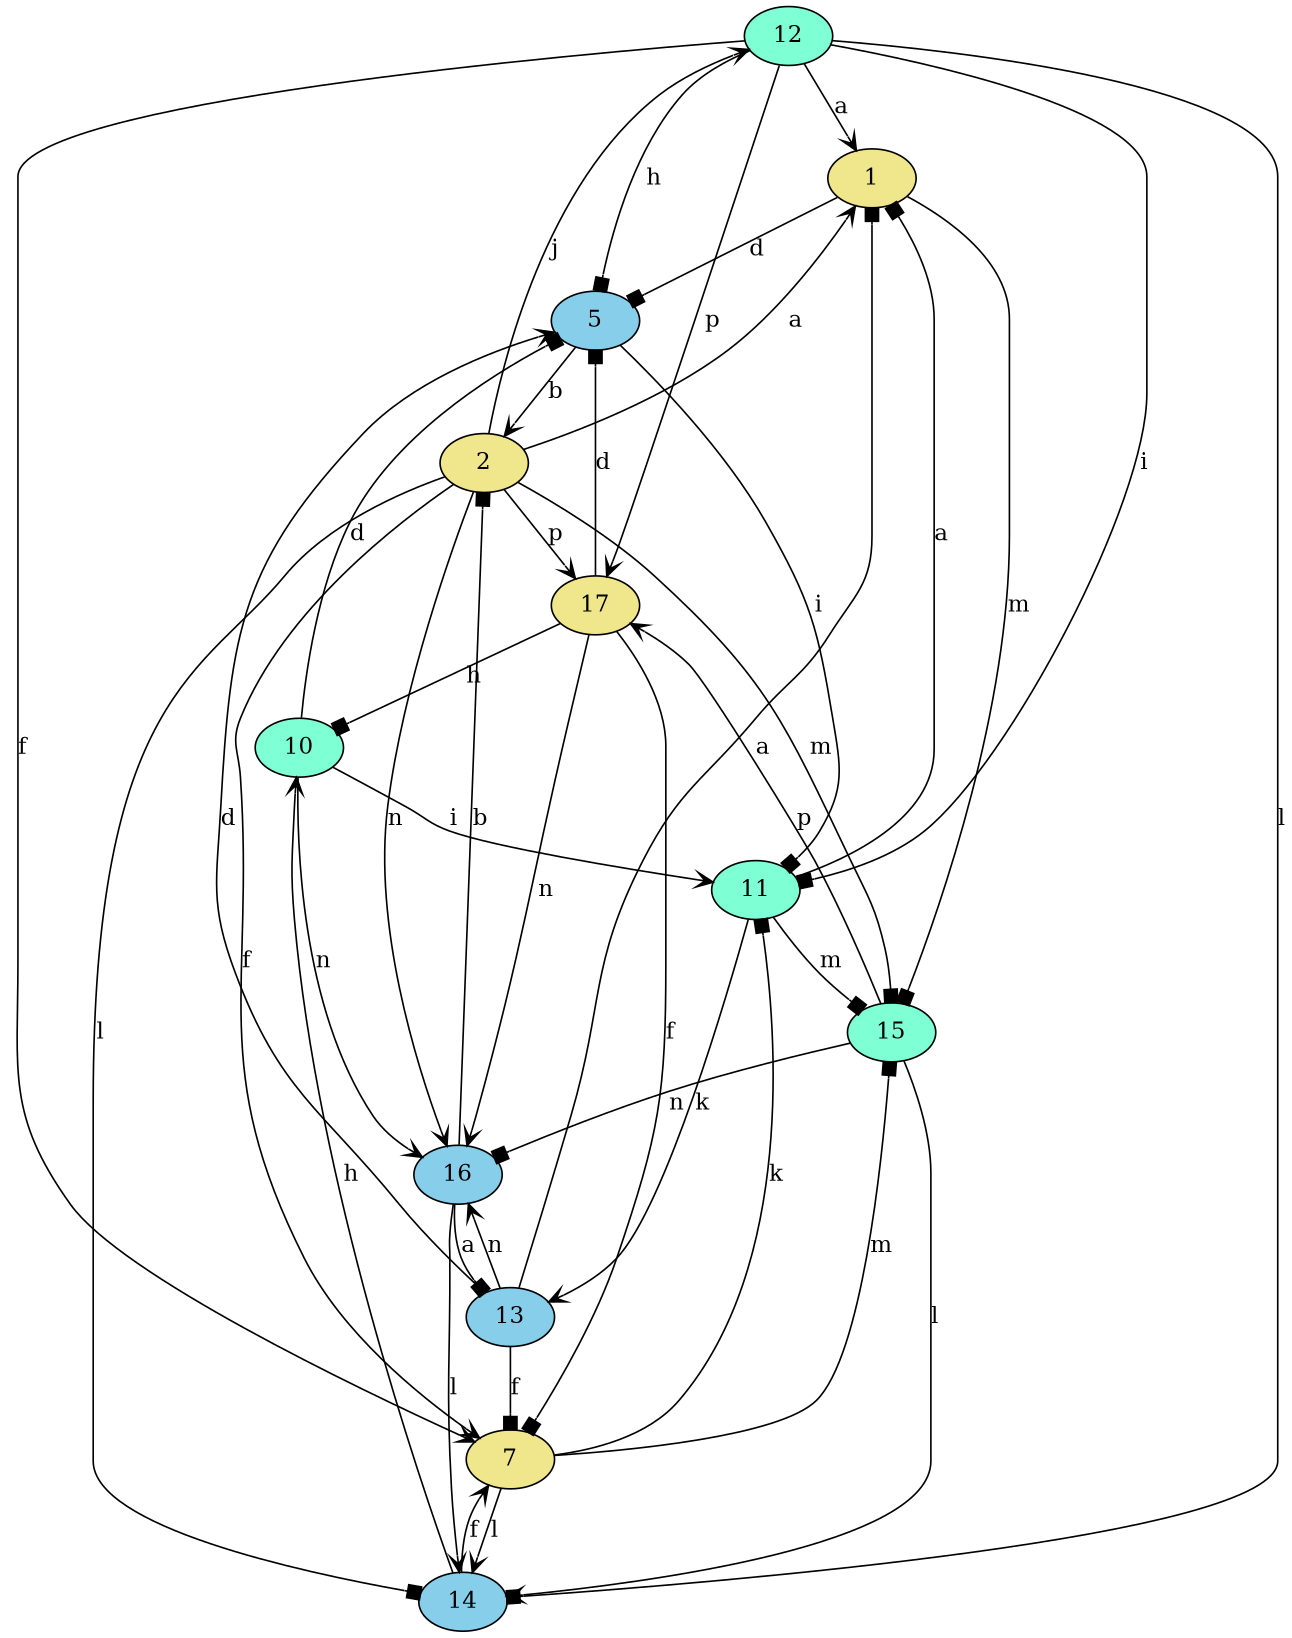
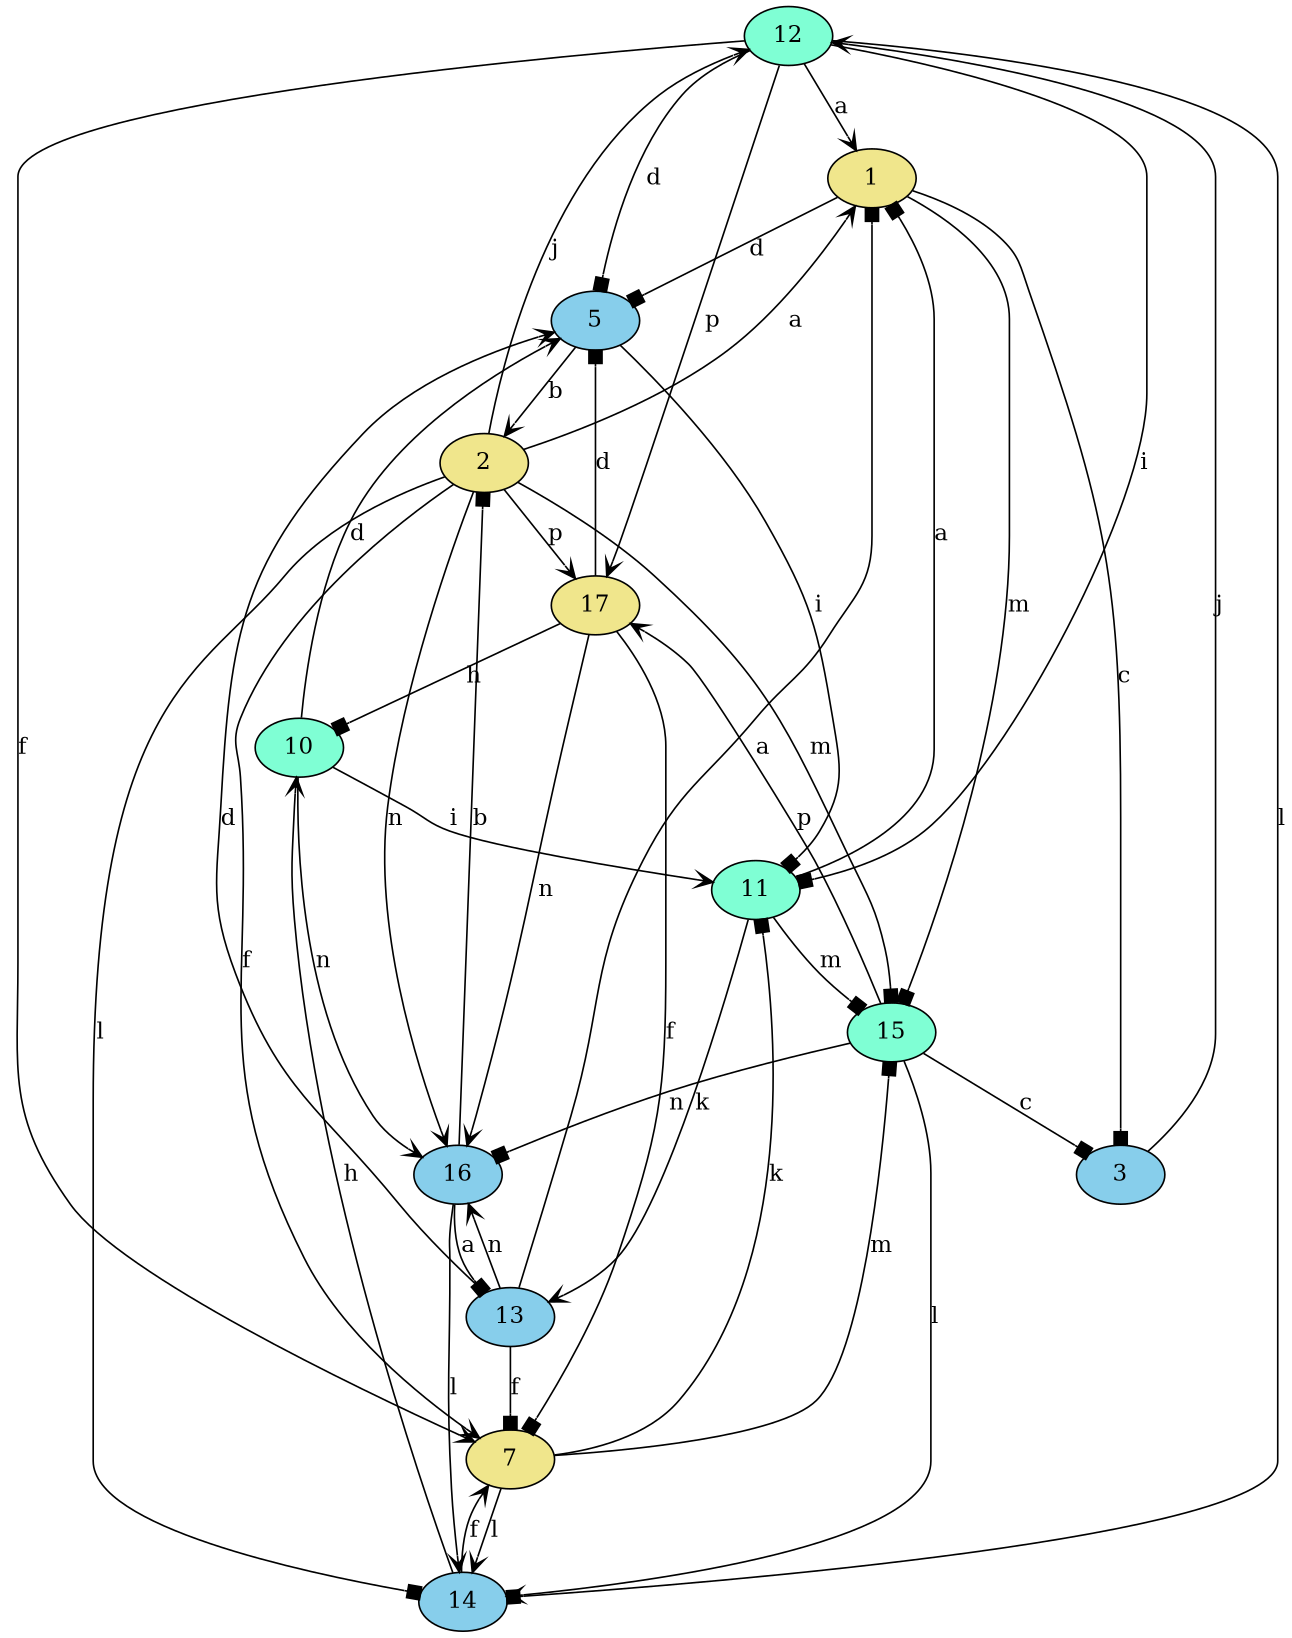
edge "12" -> "5": label "h" -> "d"
edge "10" -> "5": arrowhead box -> vee
node "3": added
